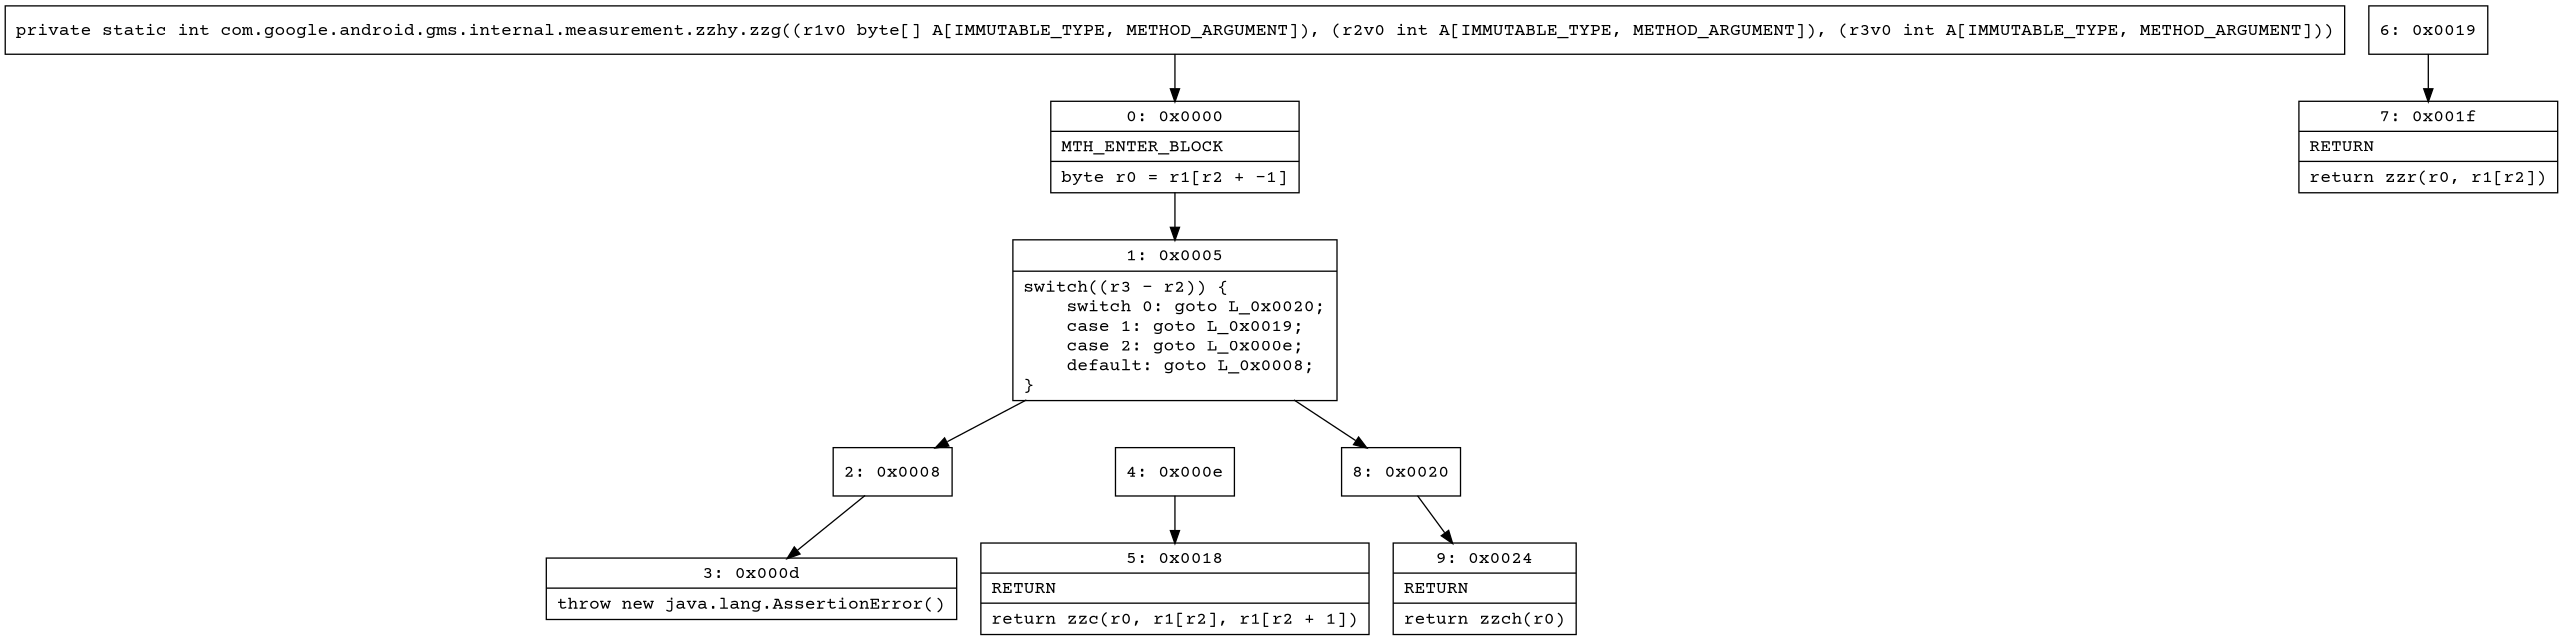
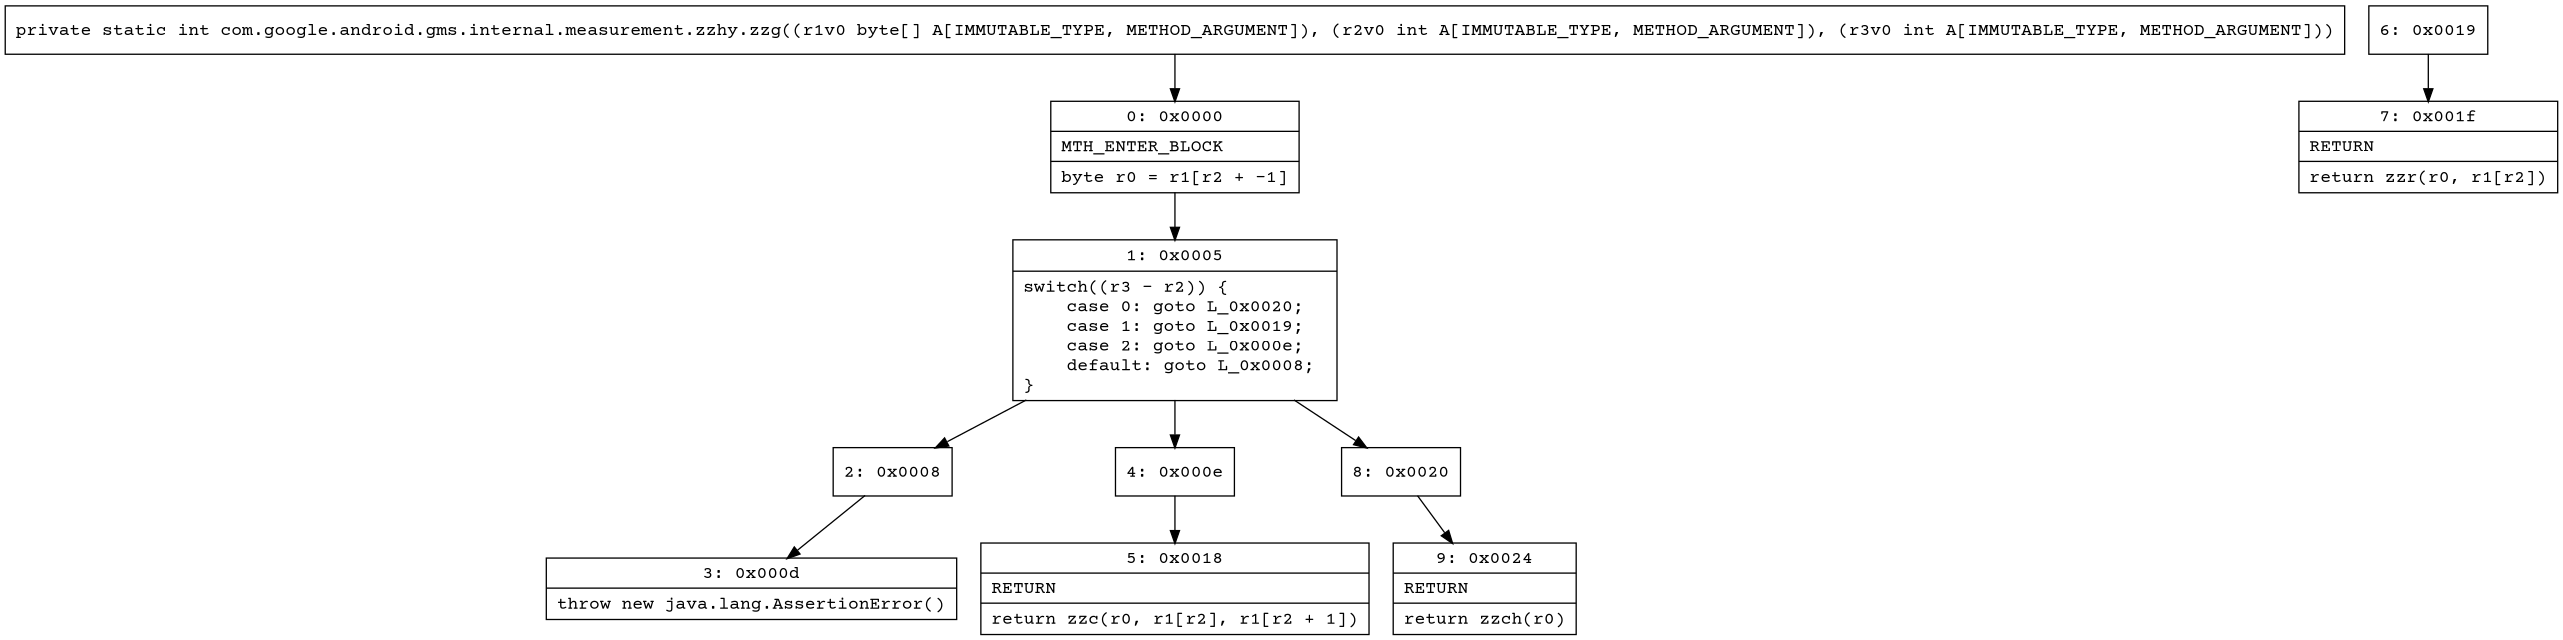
node "1: 0x0005": text "switch 0: goto L_0x0020;" -> "case 0: goto L_0x0020;"
edge "1: 0x0005" -> "4: 0x000e": added
